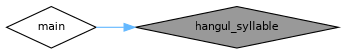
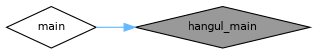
node "hangul_syllable": label "hangul_syllable" -> "hangul_main"
